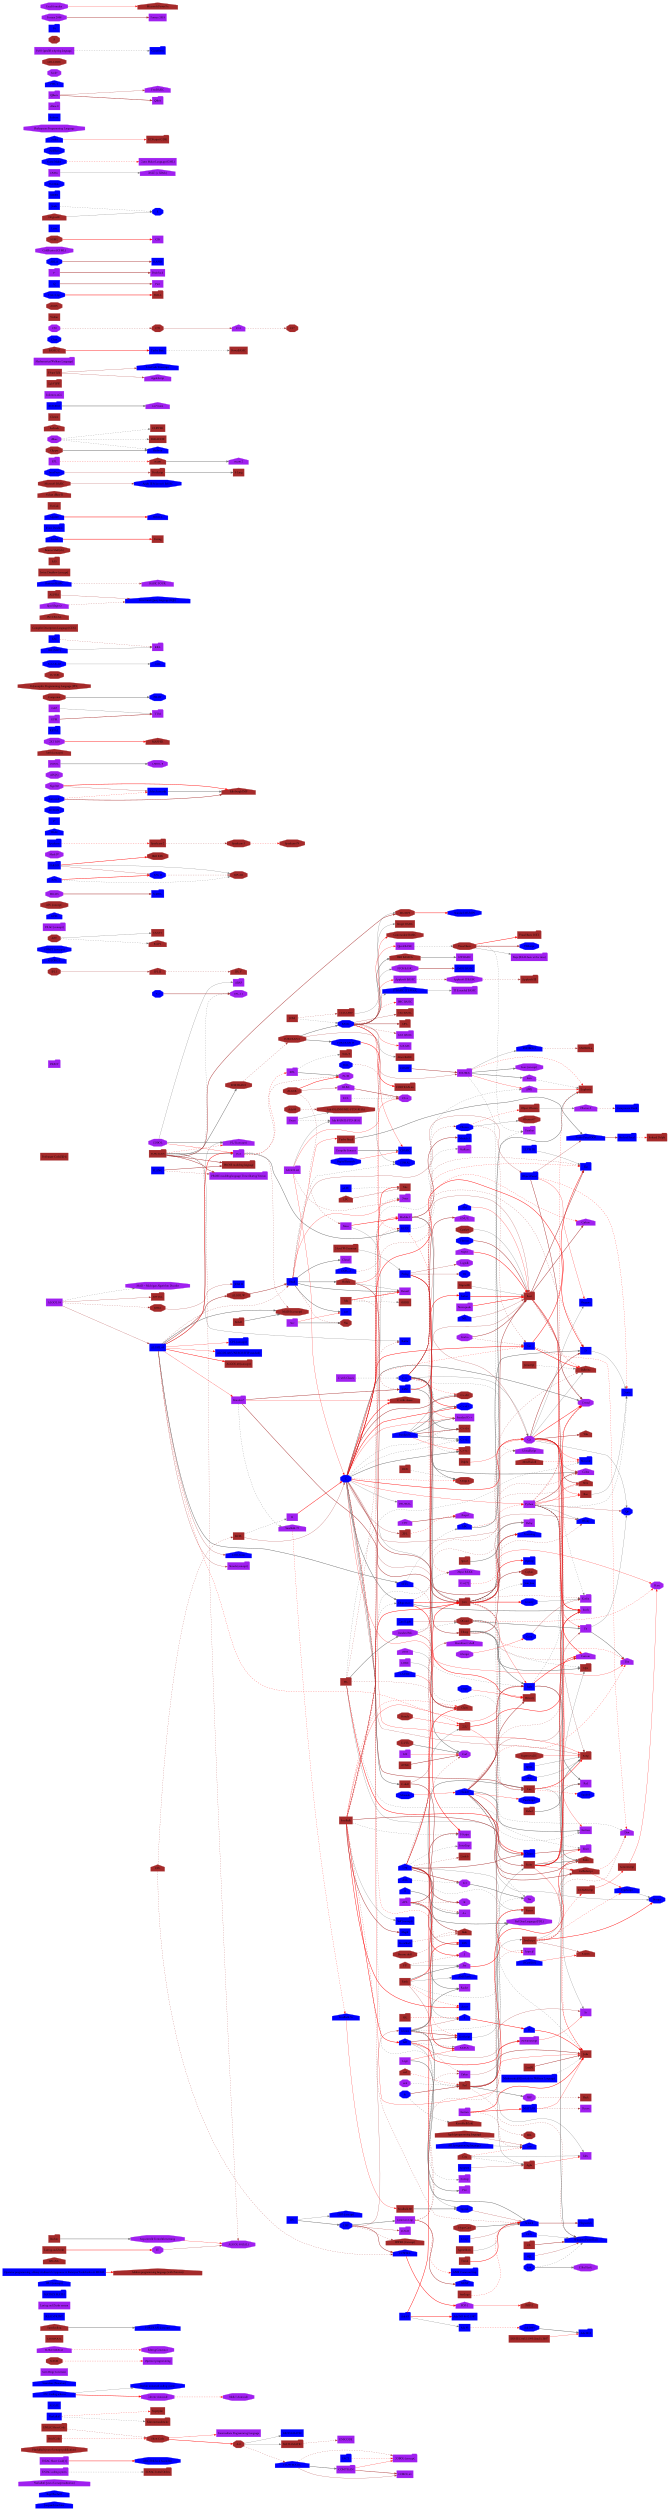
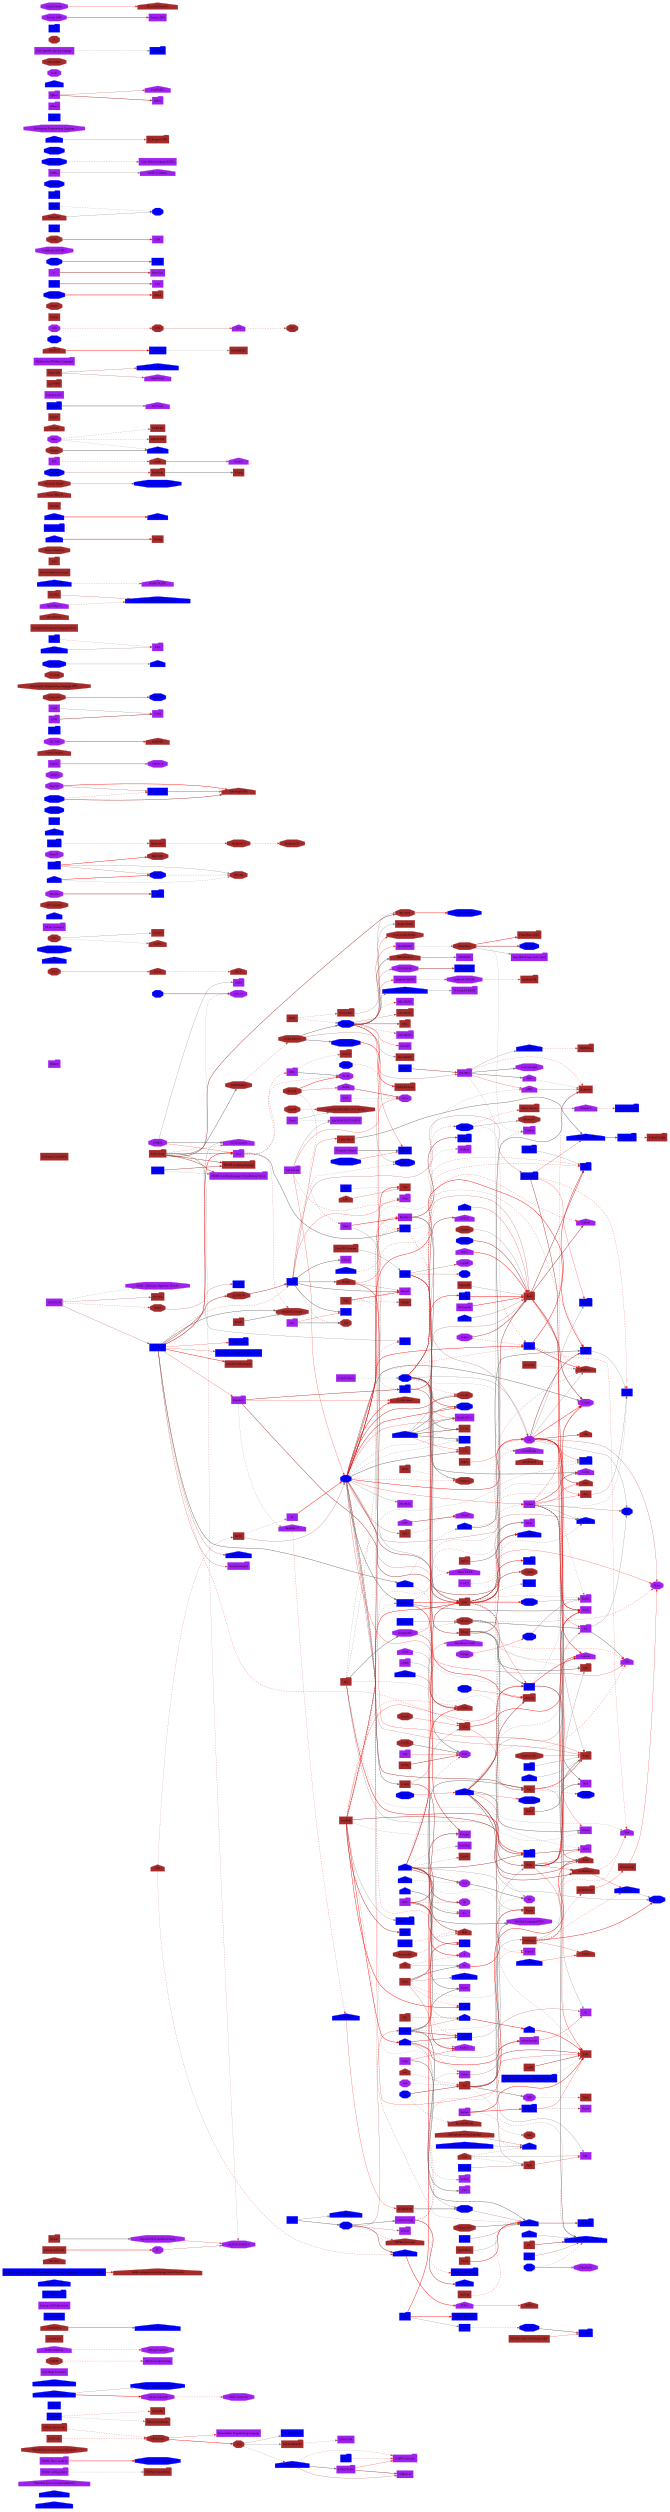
edge "C#" -> "Cobra": now "C#" -> "Haxe"
